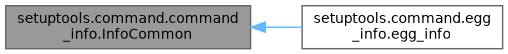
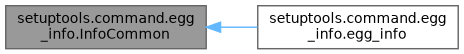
node "setuptools.command.command _info.InfoCommon": label "setuptools.command.command _info.InfoCommon" -> "setuptools.command.egg _info.InfoCommon"
